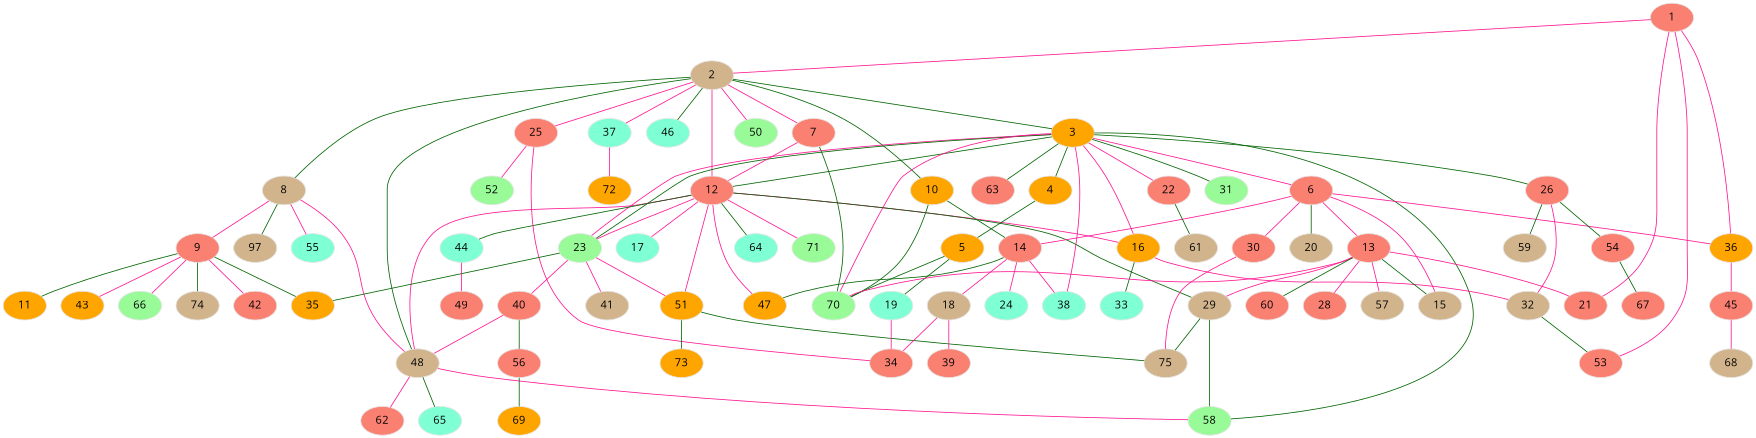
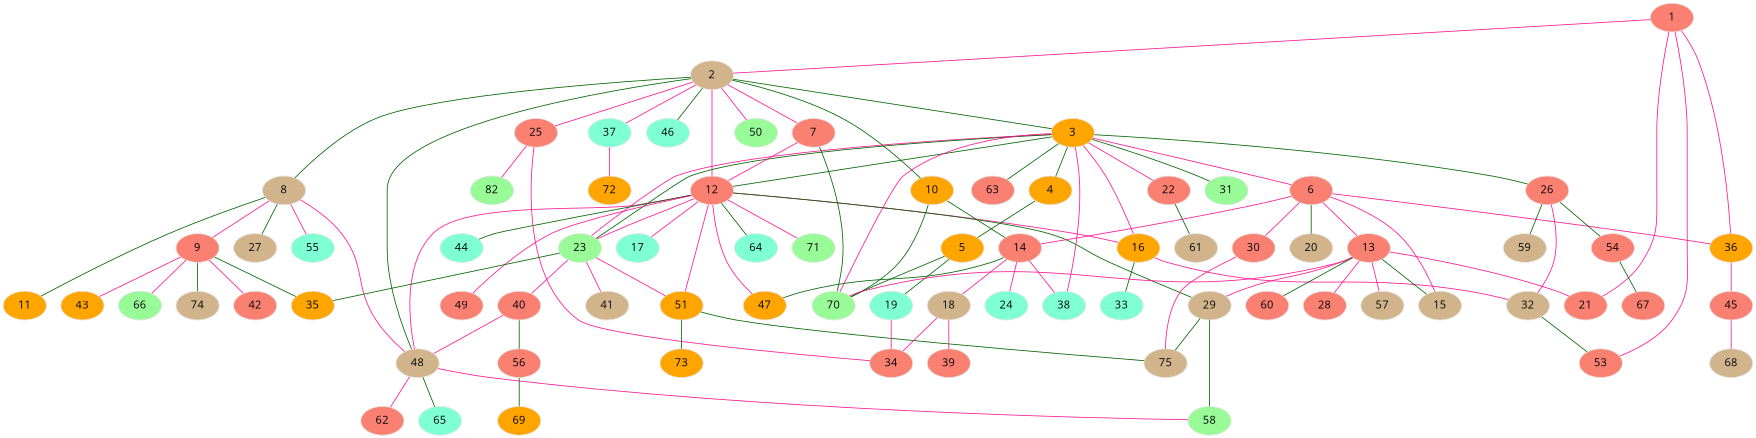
node "52": label "52" -> "82"
edge "3" -- "58": removed
node "97": label "97" -> "27"
edge "9" -- "11": now "8" -- "11"
edge "44" -- "49": now "12" -- "49"
